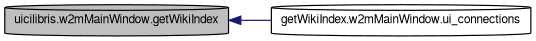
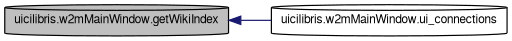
node "getWikiIndex.w2mMainWindow.ui_connections": label "getWikiIndex.w2mMainWindow.ui_connections" -> "uicilibris.w2mMainWindow.ui_connections"
